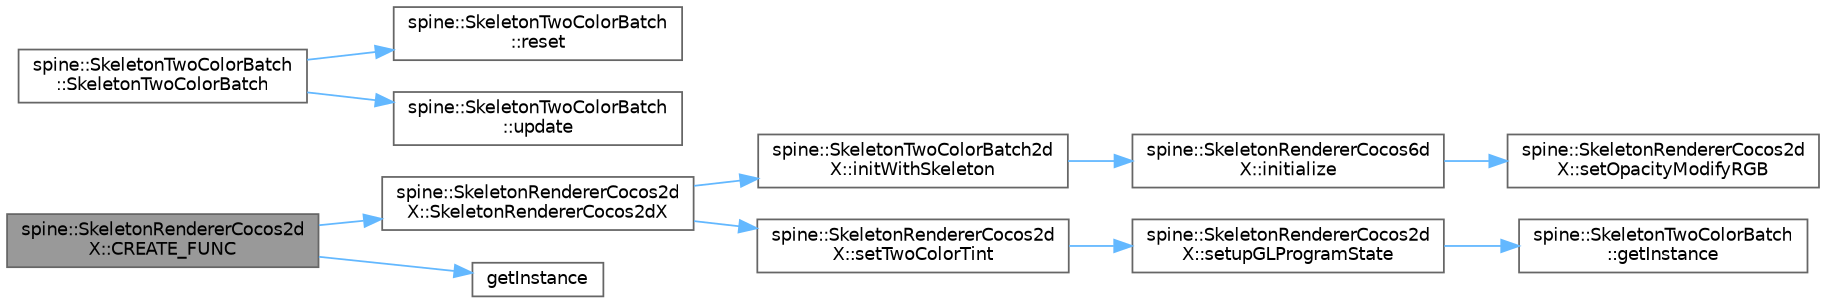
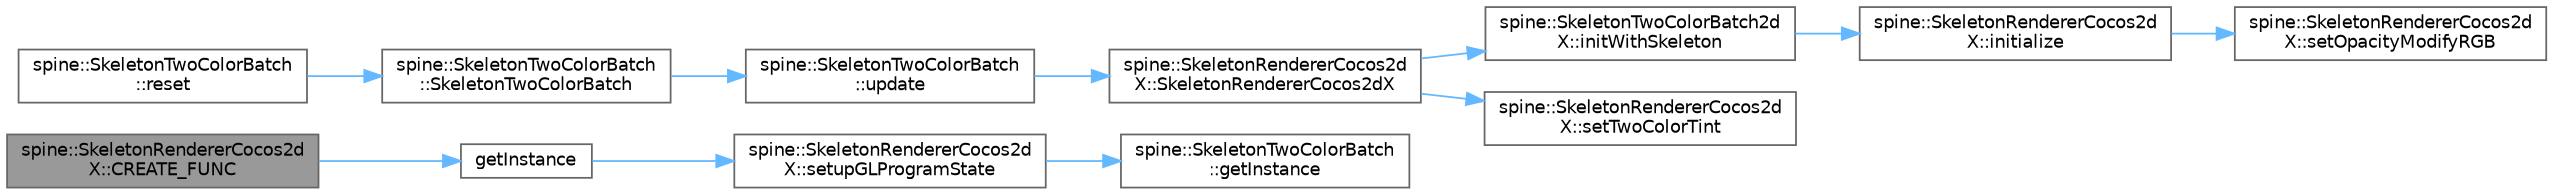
edge "spine::SkeletonTwoColorBatch ::SkeletonTwoColorBatch" -> "spine::SkeletonTwoColorBatch ::reset": reversed
node "spine::SkeletonRendererCocos6d X::initialize": label "spine::SkeletonRendererCocos6d X::initialize" -> "spine::SkeletonRendererCocos2d X::initialize"
edge "spine::SkeletonRendererCocos2d X::CREATE_FUNC" -> "spine::SkeletonRendererCocos2d X::SkeletonRendererCocos2dX": now "spine::SkeletonTwoColorBatch ::update" -> "spine::SkeletonRendererCocos2d X::SkeletonRendererCocos2dX"
edge "spine::SkeletonRendererCocos2d X::setTwoColorTint" -> "spine::SkeletonRendererCocos2d X::setupGLProgramState": now "getInstance" -> "spine::SkeletonRendererCocos2d X::setupGLProgramState"
